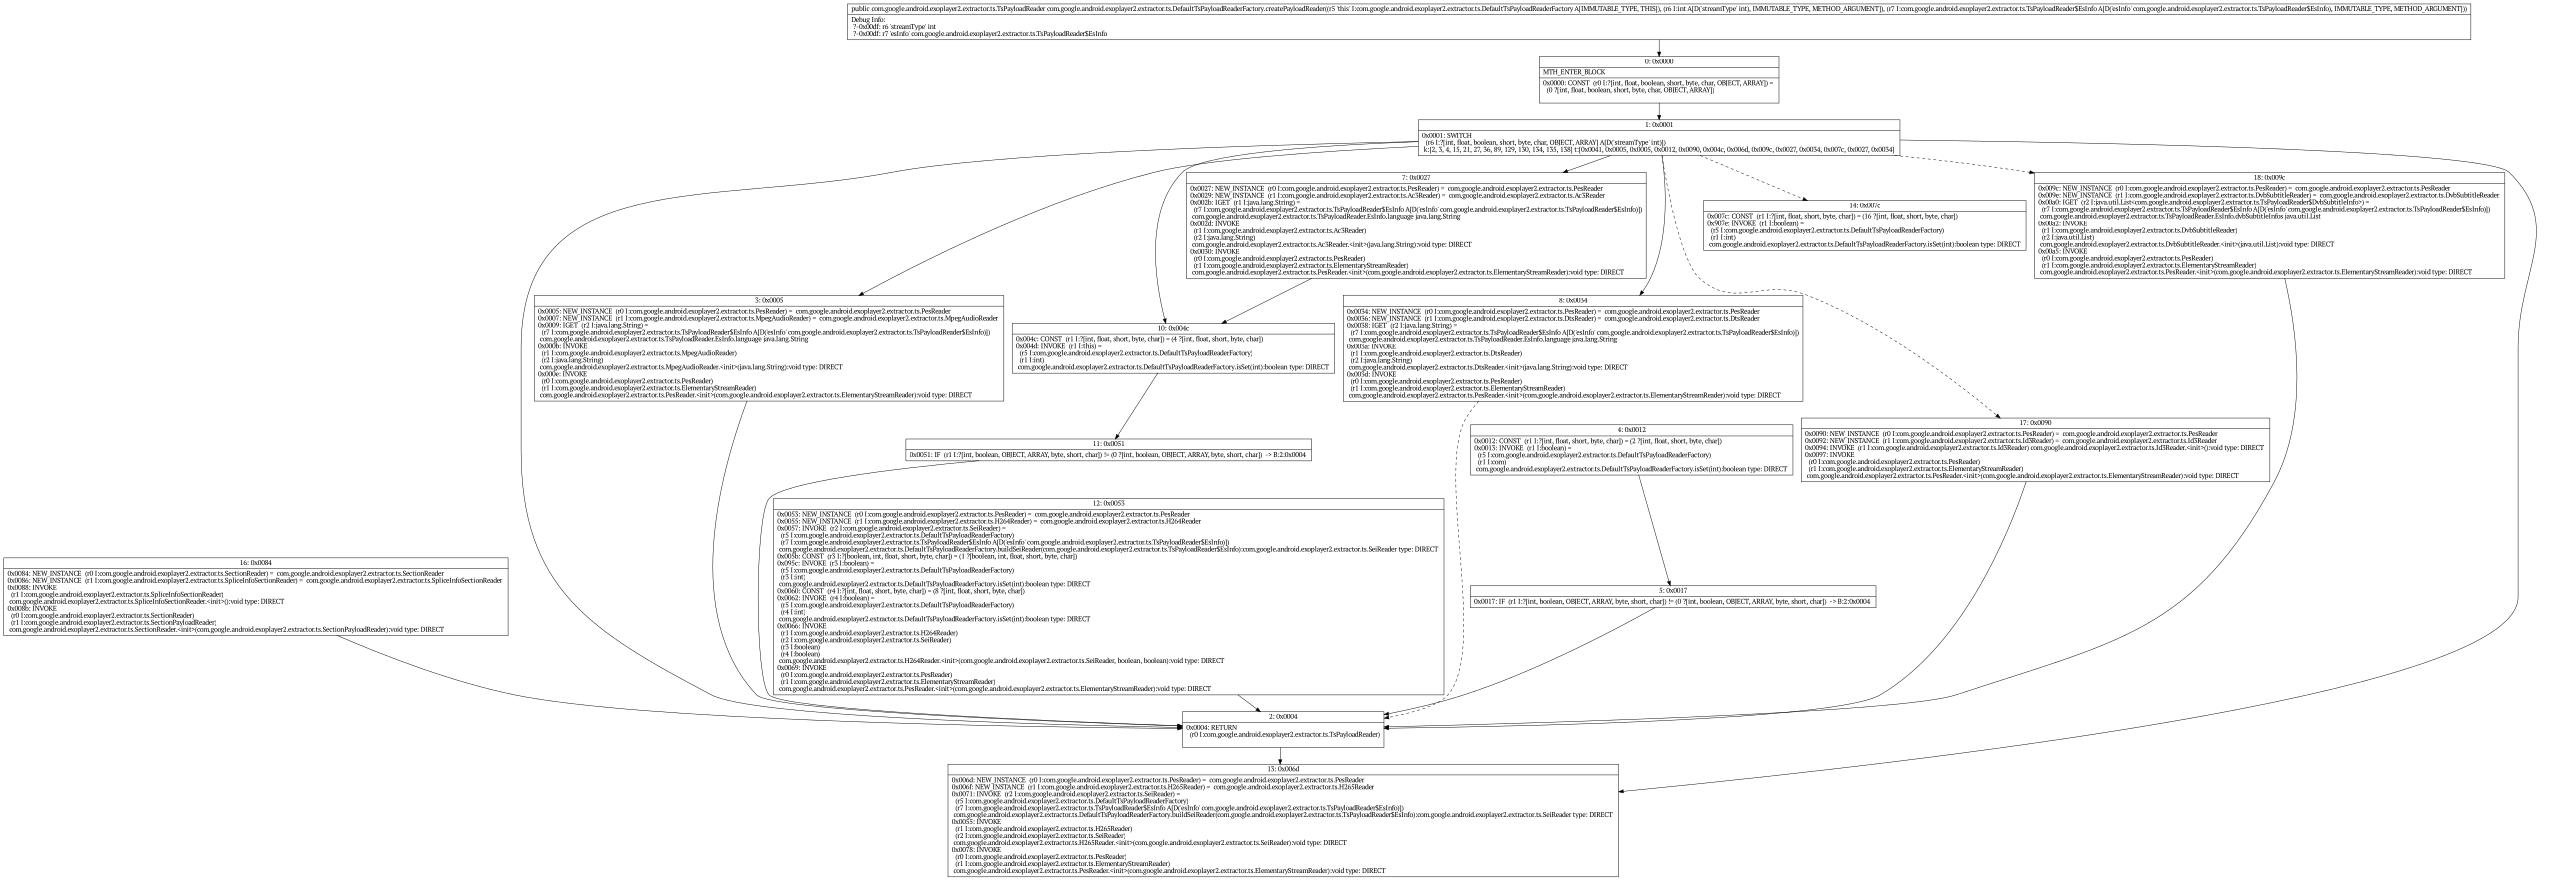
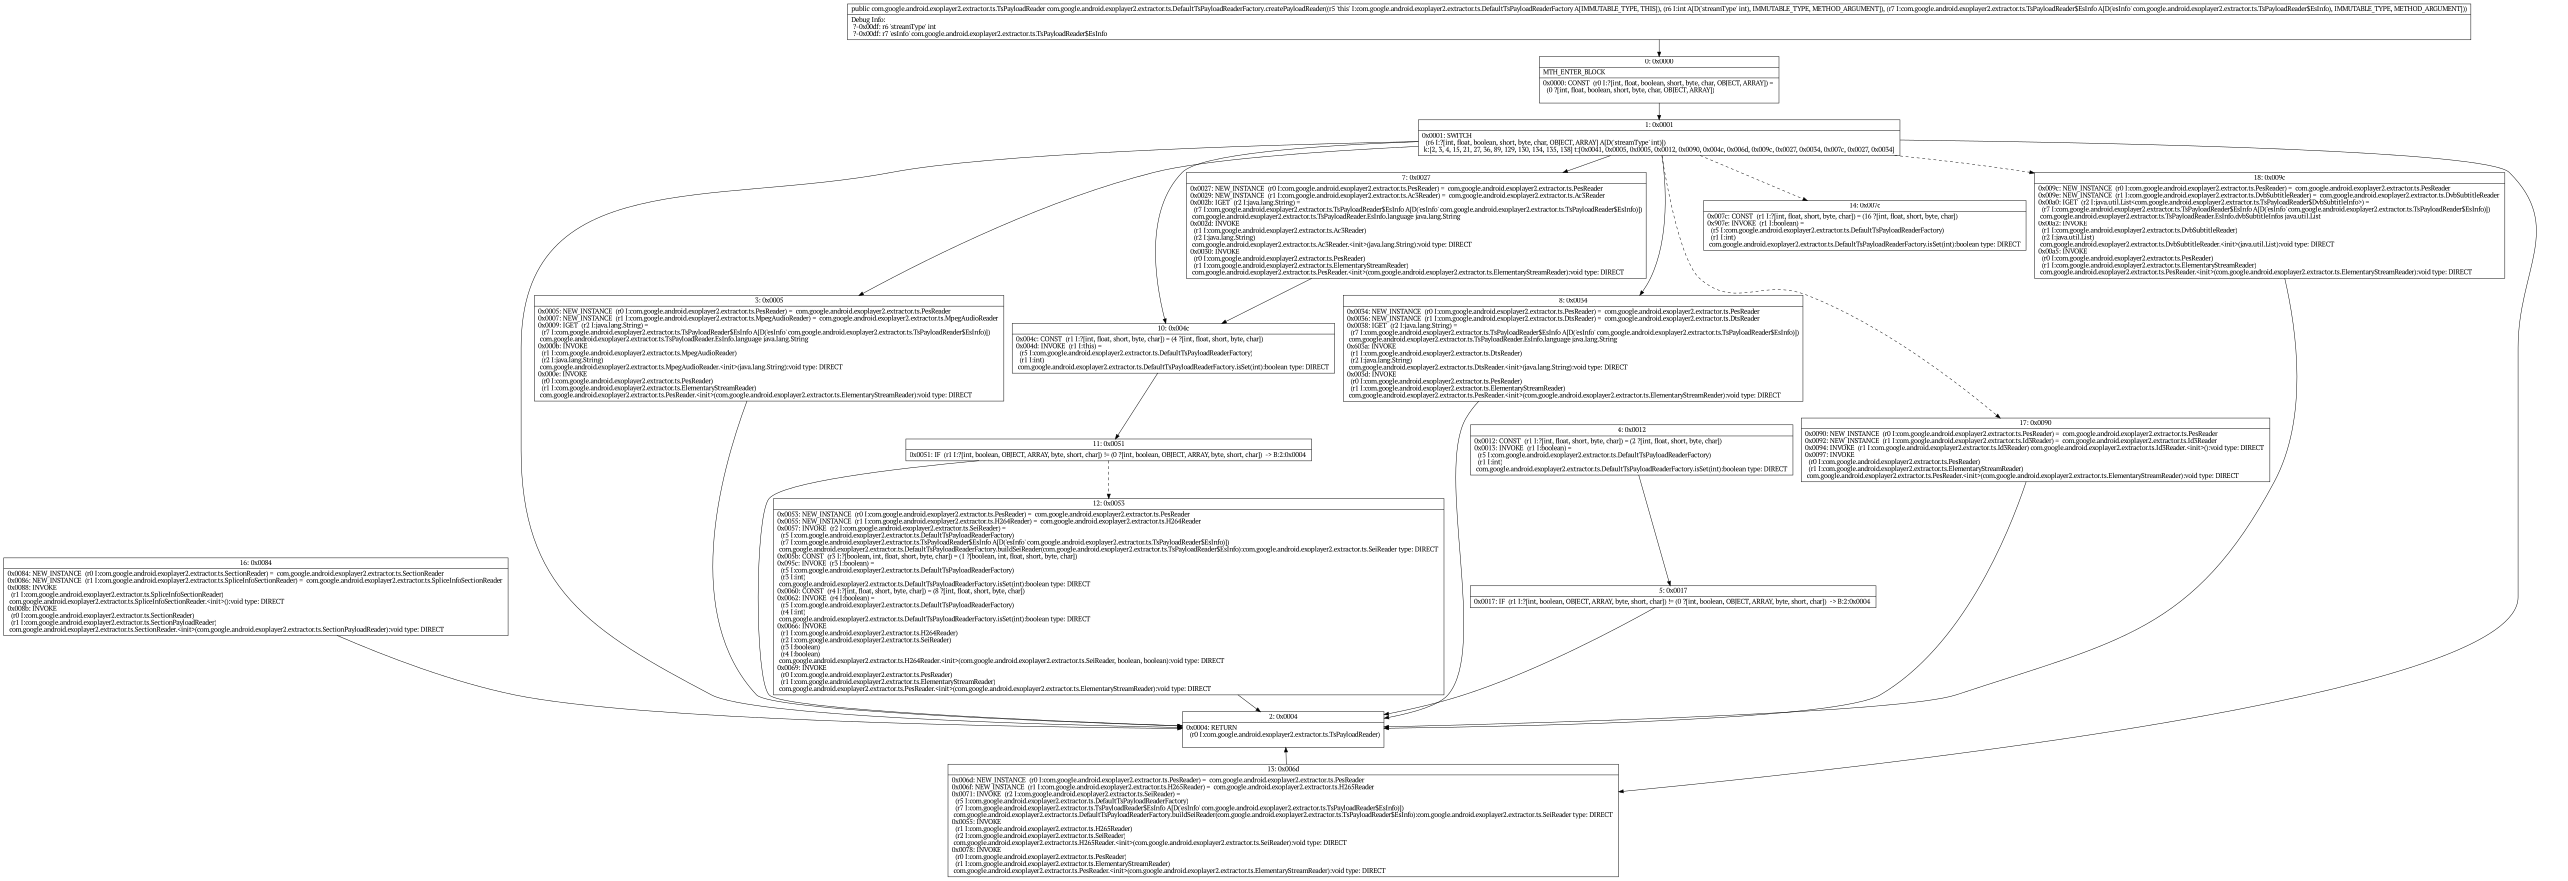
node "7: 0x0027": text "0x002b: IGET  (r1 I:java.lang.String) =" -> "0x002b: IGET  (r2 I:java.lang.String) ="
node "8: 0x0034": text "0x003a: INVOKE" -> "0x603a: INVOKE"
node "4: 0x0012": text "(r1 I:com)" -> "(r1 I:int)"
edge "11: 0x0051" -> "12: 0x0053": added
edge "8: 0x0034" -> "2: 0x0004": style dashed -> solid
edge "2: 0x0004" -> "13: 0x006d": reversed
